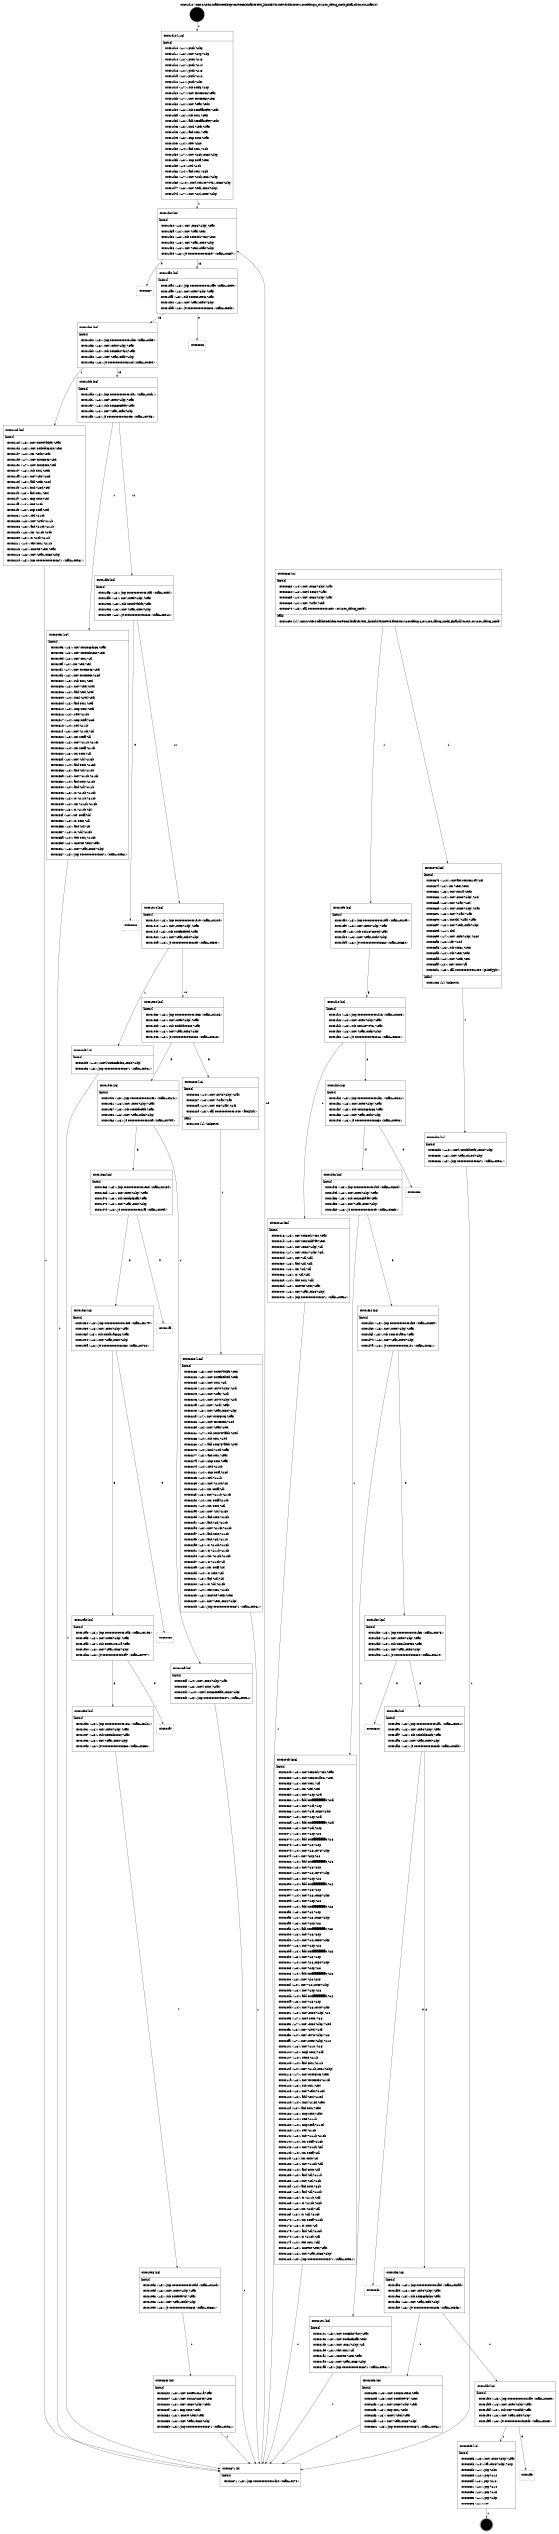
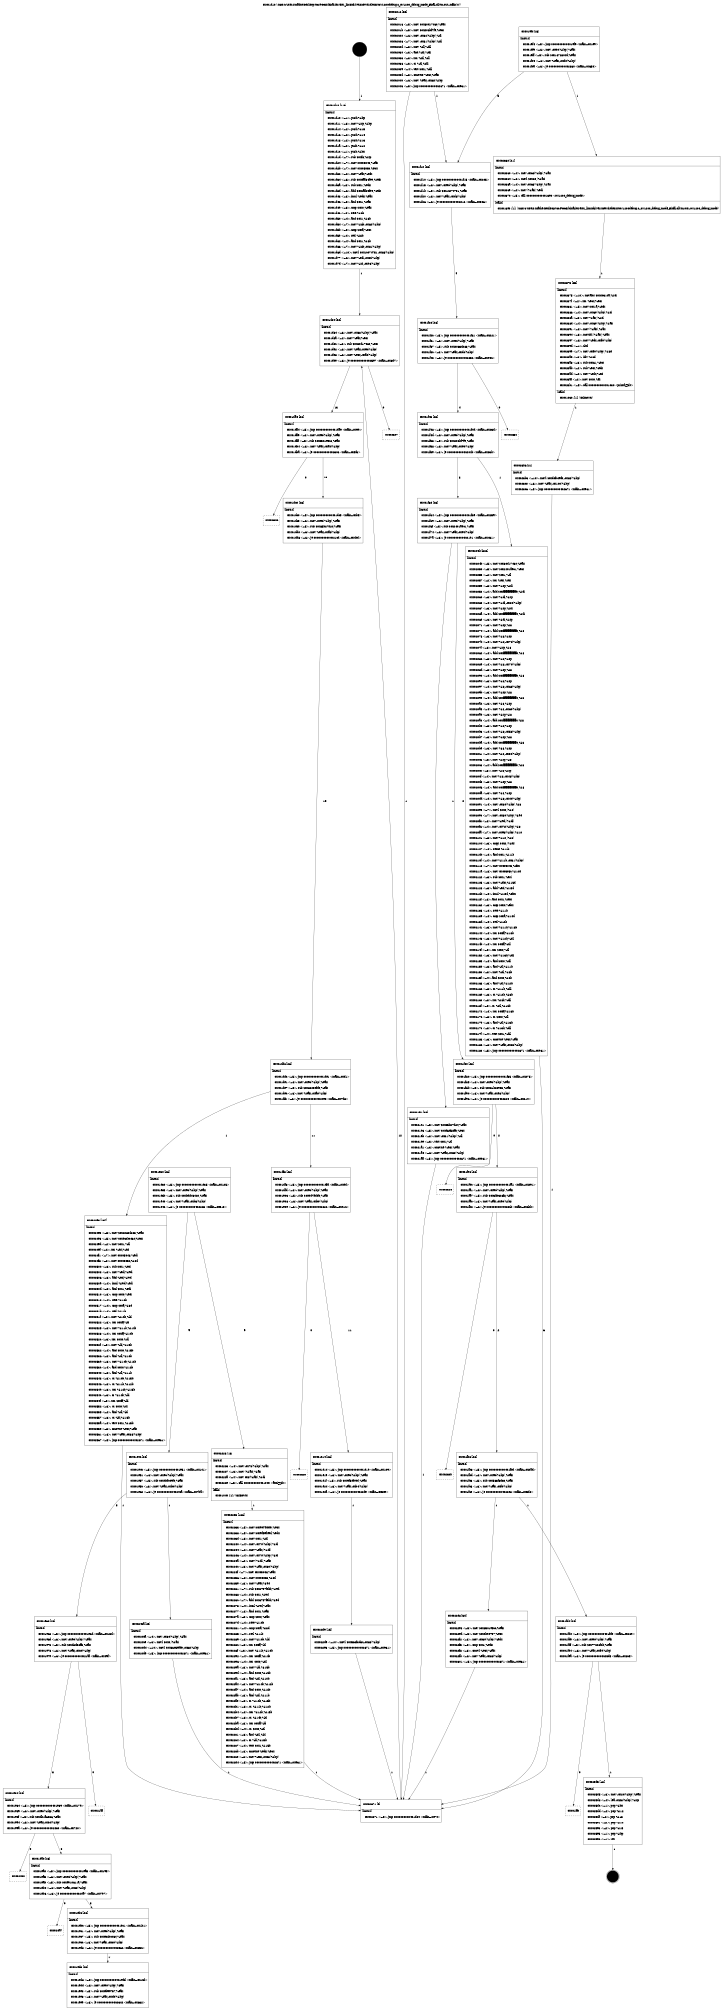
node "0x4021cd [86]": removed
edge "0x402360 [21]" -> "0x401ef4 [28]": reversed
edge "0x401e14 [28]" -> "0x401e30 [28]": removed, label "10"
edge "0x401f10 [28]" -> "0x402016 [53]": reversed
edge "0x40204b [326]" -> "0x402671 [5]": label " 1" -> " 6"
node "0x402342 [30]": removed
